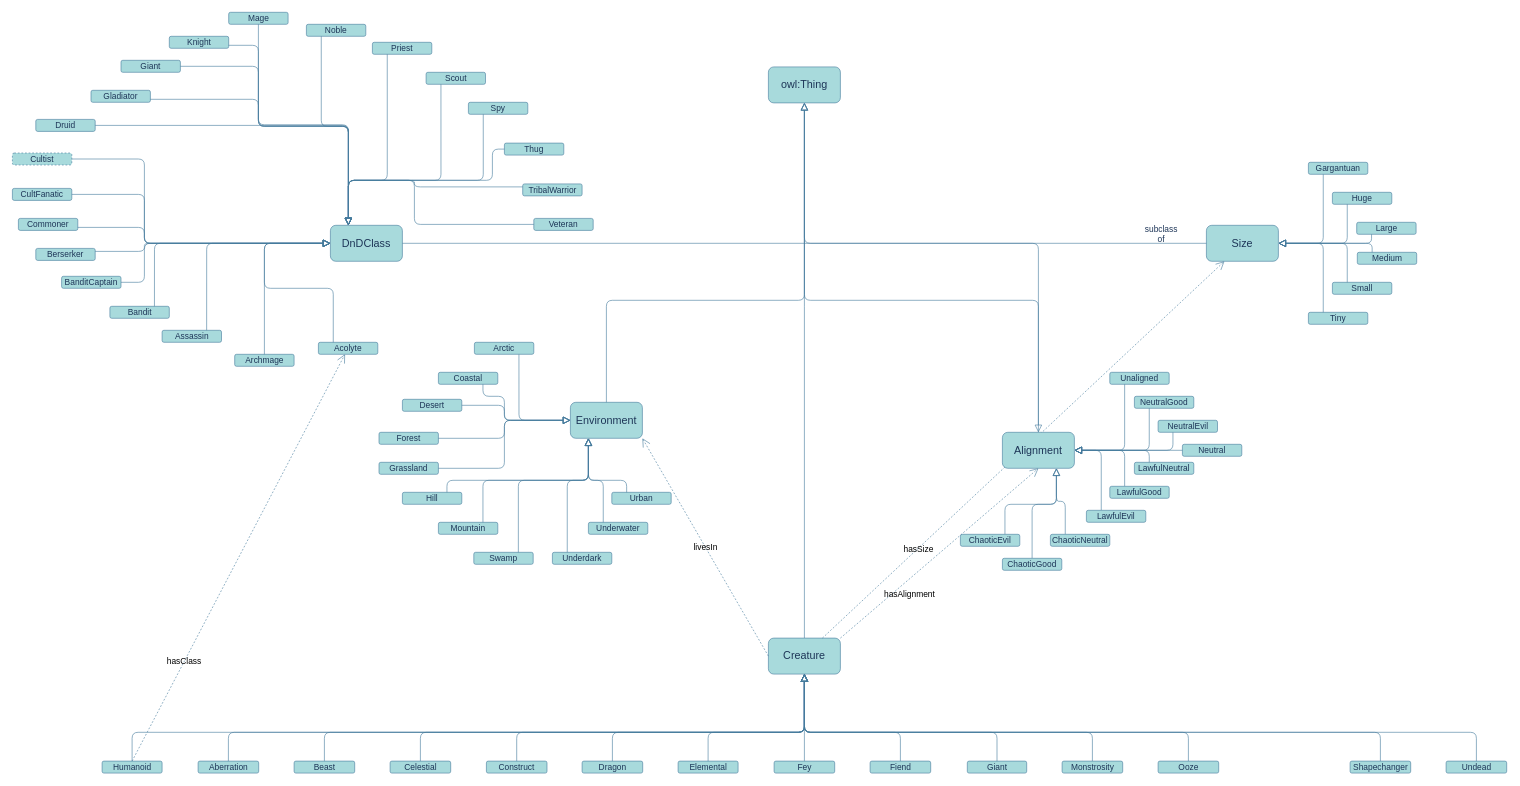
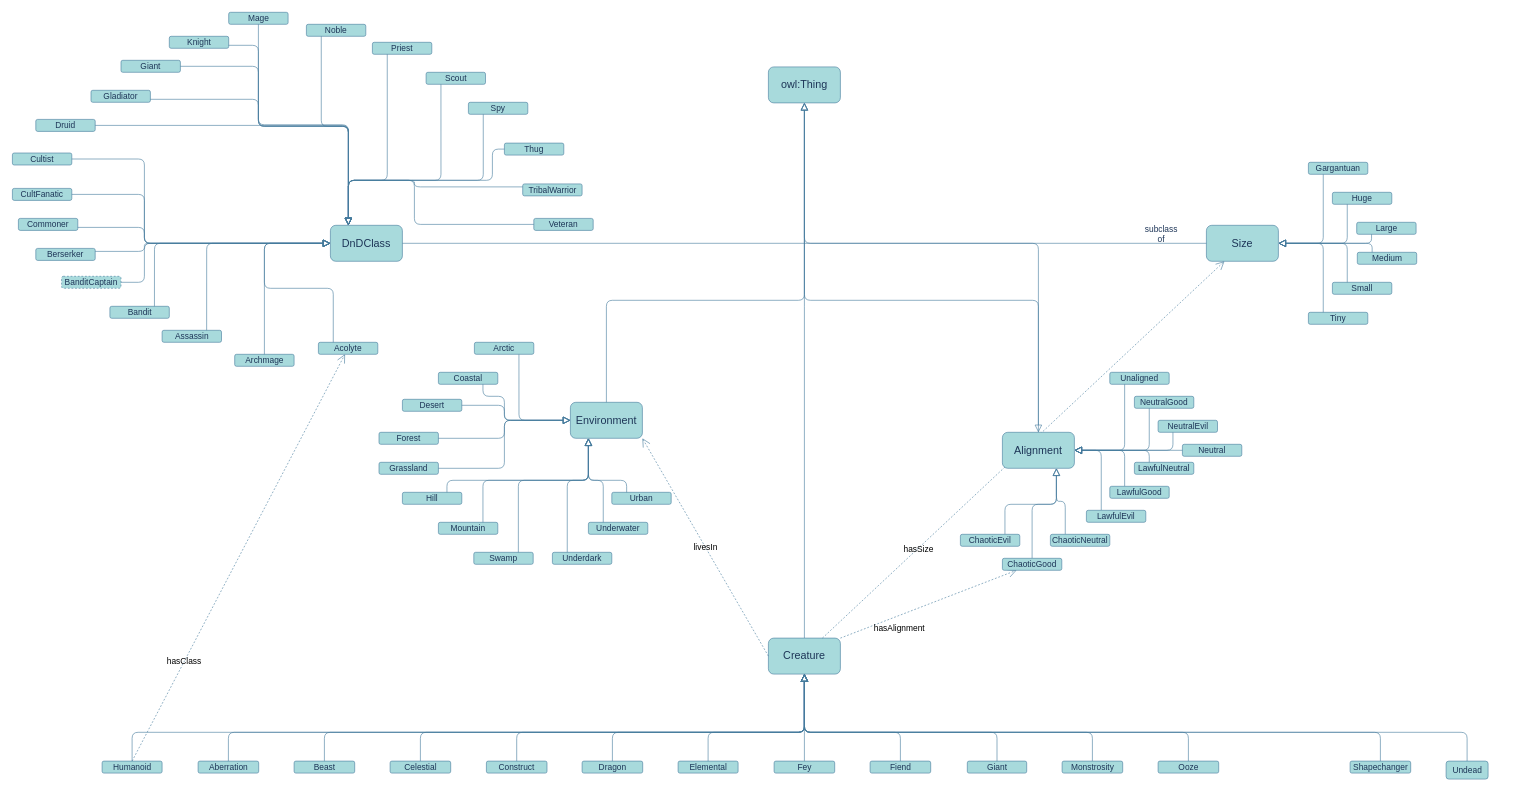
node "Cultist": style dashed -> solid
node "BanditCaptain": style solid -> dashed
edge "Creature" -> "Alignment": now "Creature" -> "ChaoticGood"
node "Undead": size 61x12 -> 42x18
